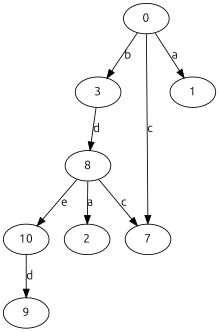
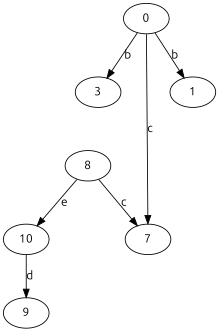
edge "0" -> "1": label "a" -> "b"
edge "3" -> "8": removed, label "d"
node "2": removed
